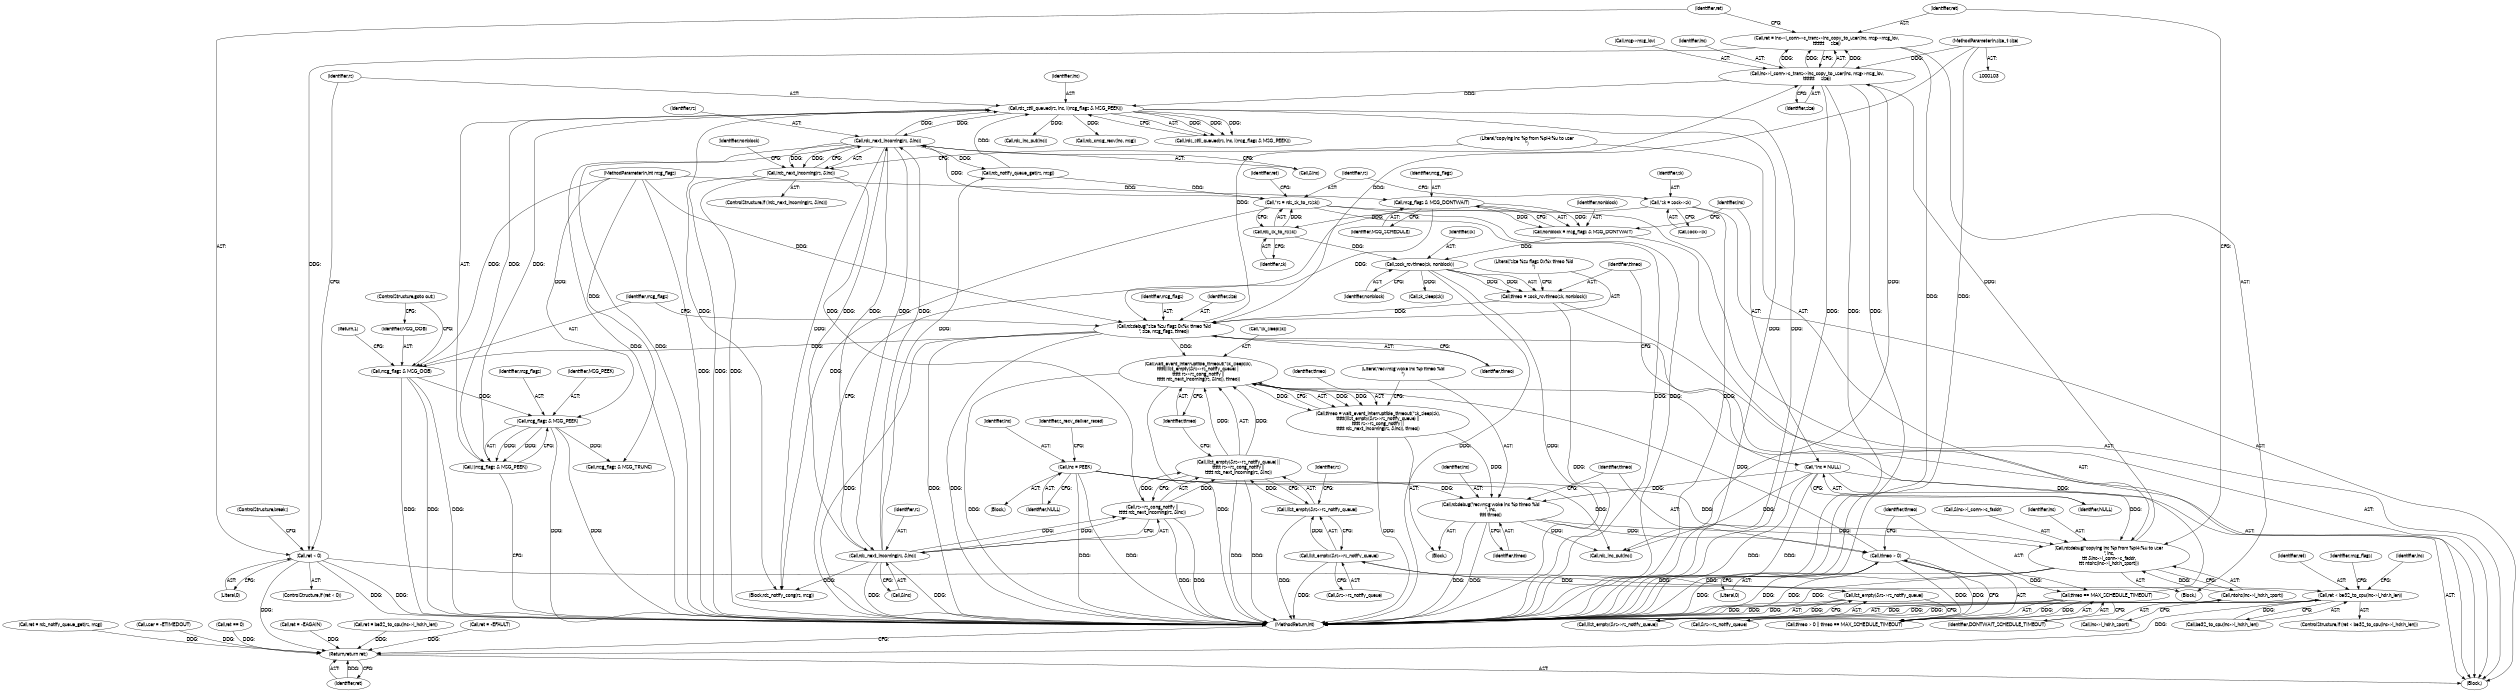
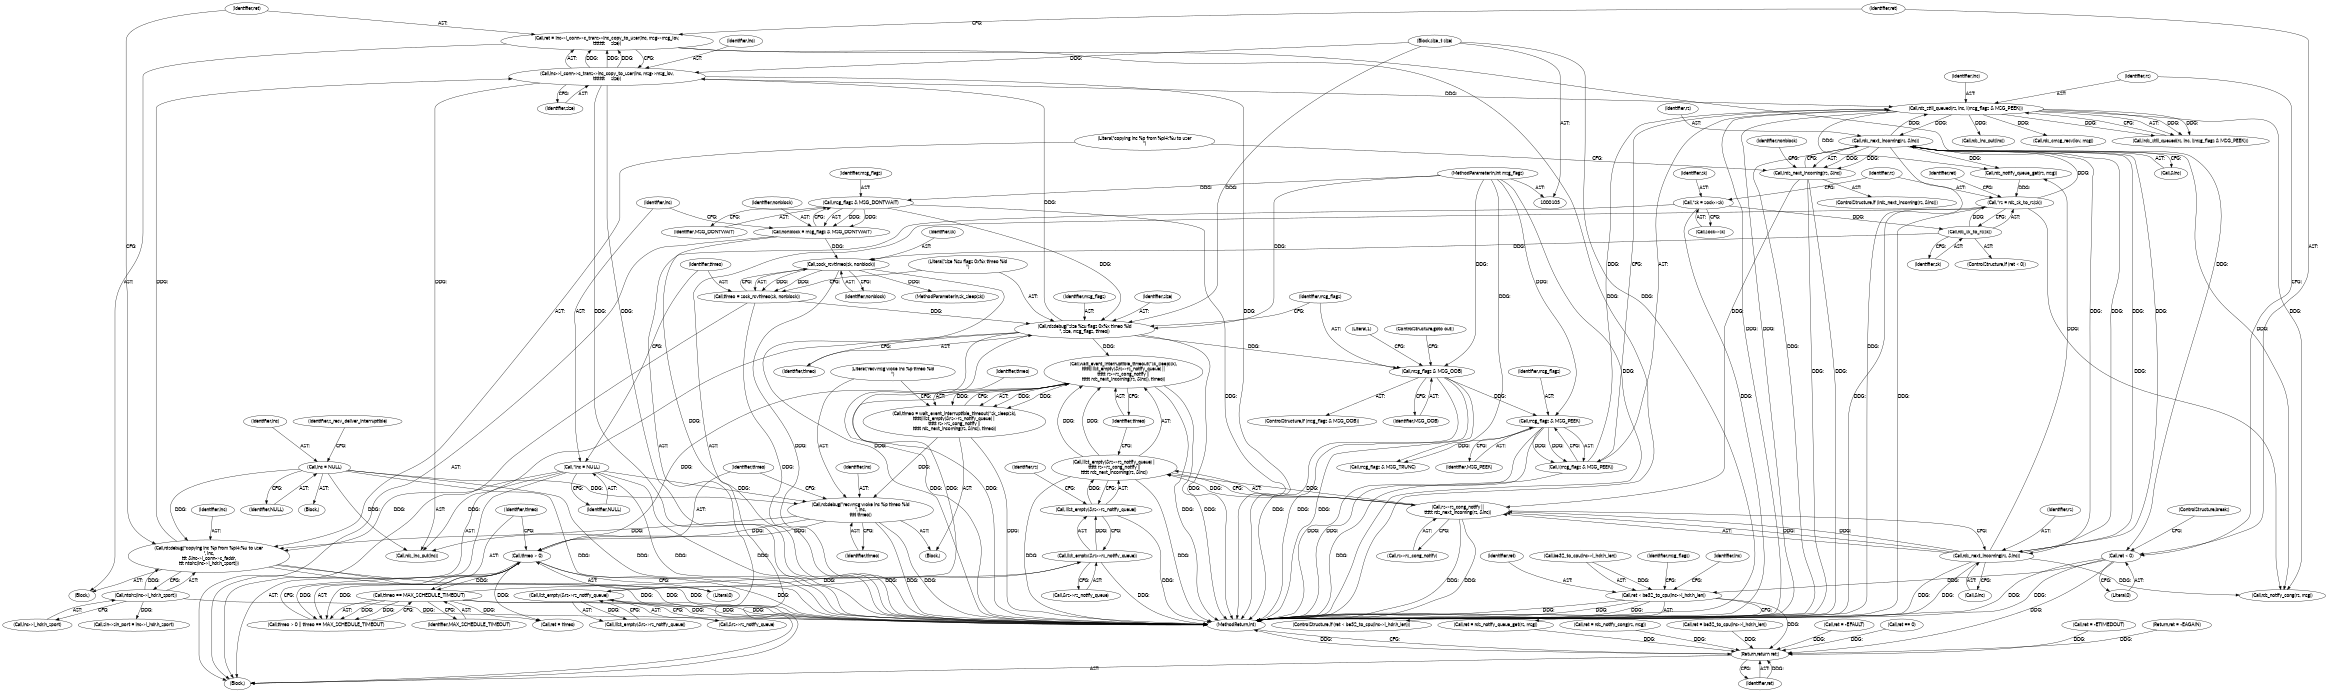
node "(Call,msg->msg_iov)": removed
node "(MethodParameterIn,size_t size)": label "(MethodParameterIn,size_t size)" -> "(Block,size_t size)"
edge "(Call,rds_notify_queue_get(rs, msg))" -> "(Call,rds_still_queued(rs, inc, !(msg_flags & MSG_PEEK)))": reversed
node "(Call,rds_cmsg_recv(inc, msg))": label "(Call,rds_cmsg_recv(inc, msg))" -> "(Call,rds_cmsg_recv(iov, msg))"
edge "(MethodParameterIn,int msg_flags)" -> "1000103": added, label "AST:"
node "(Identifier,MSG_SCHEDULE)": label "(Identifier,MSG_SCHEDULE)" -> "(Identifier,MSG_DONTWAIT)"
edge "(Call,rds_still_queued(rs, inc, !(msg_flags & MSG_PEEK)))" -> "(Call,!(msg_flags & MSG_PEEK))": label "DDG: " -> "CFG: "
edge "(Call,timeo = sock_rcvtimeo(sk, nonblock))" -> "(Call,sock_rcvtimeo(sk, nonblock))": added, label "CFG:"
node "(Call,sk_sleep(sk))": label "(Call,sk_sleep(sk))" -> "(MethodParameterIn,sk_sleep(sk))"
edge "(ControlStructure,goto out;)" -> "(Identifier,MSG_OOB)": now "(Call,msg_flags & MSG_OOB)" -> "(Identifier,MSG_OOB)"
node "(Return,1)": label "(Return,1)" -> "(Literal,1)"
node "(Call,*sk_sleep(sk))": removed
edge "(Call,msg_flags & MSG_DONTWAIT)" -> "(MethodReturn,int)": label "CFG: " -> "DDG: "
node "(Identifier,s_recv_deliver_raced)": label "(Identifier,s_recv_deliver_raced)" -> "(Identifier,s_recv_deliver_interruptible)"
node "(ControlStructure,if (msg_flags & MSG_OOB))": added
edge "(Call,msg_flags & MSG_PEEK)" -> "(Identifier,MSG_PEEK)": added, label "CFG:"
node "(Call,inc = PEEK)": label "(Call,inc = PEEK)" -> "(Call,inc = NULL)"
node "(Call,&inc->i_conn->c_faddr)": removed
edge "(Call,nonblock = msg_flags & MSG_DONTWAIT)" -> "(MethodReturn,int)": added, label "DDG:"
edge "(Call,!(msg_flags & MSG_PEEK))" -> "(MethodReturn,int)": label "CFG: " -> "DDG: "
node "(Call,rs->rs_cong_notify)": added
edge "(Call,ret < 0)" -> "(ControlStructure,if (ret < 0))": now "(Call,rds_sk_to_rs(sk))" -> "(ControlStructure,if (ret < 0))"
node "(Block,rds_notify_cong(rs, msg))": label "(Block,rds_notify_cong(rs, msg))" -> "(Call,rds_notify_cong(rs, msg))"
edge "(Call,ntohs(inc->i_hdr.h_sport))" -> "(MethodReturn,int)": label "AST: " -> "DDG: "
edge "(Call,timeo > 0 || timeo == MAX_SCHEDULE_TIMEOUT)" -> "(Call,timeo == MAX_SCHEDULE_TIMEOUT)": label "AST: " -> "CFG: "
edge "(Call,ret < be32_to_cpu(inc->i_hdr.h_len))" -> "(Call,be32_to_cpu(inc->i_hdr.h_len))": now "(Call,ret < be32_to_cpu(inc->i_hdr.h_len))" -> "(Call,ret = rds_notify_queue_get(rs, msg))"
node "(Call,sin->sin_port = inc->i_hdr.h_sport)": added
node "(Call,user = -ETIMEDOUT)": label "(Call,user = -ETIMEDOUT)" -> "(Call,ret = -ETIMEDOUT)"
node "(Call,ret = -EAGAIN)": label "(Call,ret = -EAGAIN)" -> "(Return,ret = -EAGAIN)"
node "(Call,ret = timeo)": added
node "(Call,ret = rds_notify_cong(rs, msg))": added
node "(Identifier,DONTWAIT_SCHEDULE_TIMEOUT)": label "(Identifier,DONTWAIT_SCHEDULE_TIMEOUT)" -> "(Identifier,MAX_SCHEDULE_TIMEOUT)"
edge "(Return,return ret;)" -> "(MethodReturn,int)": added, label "DDG:"
